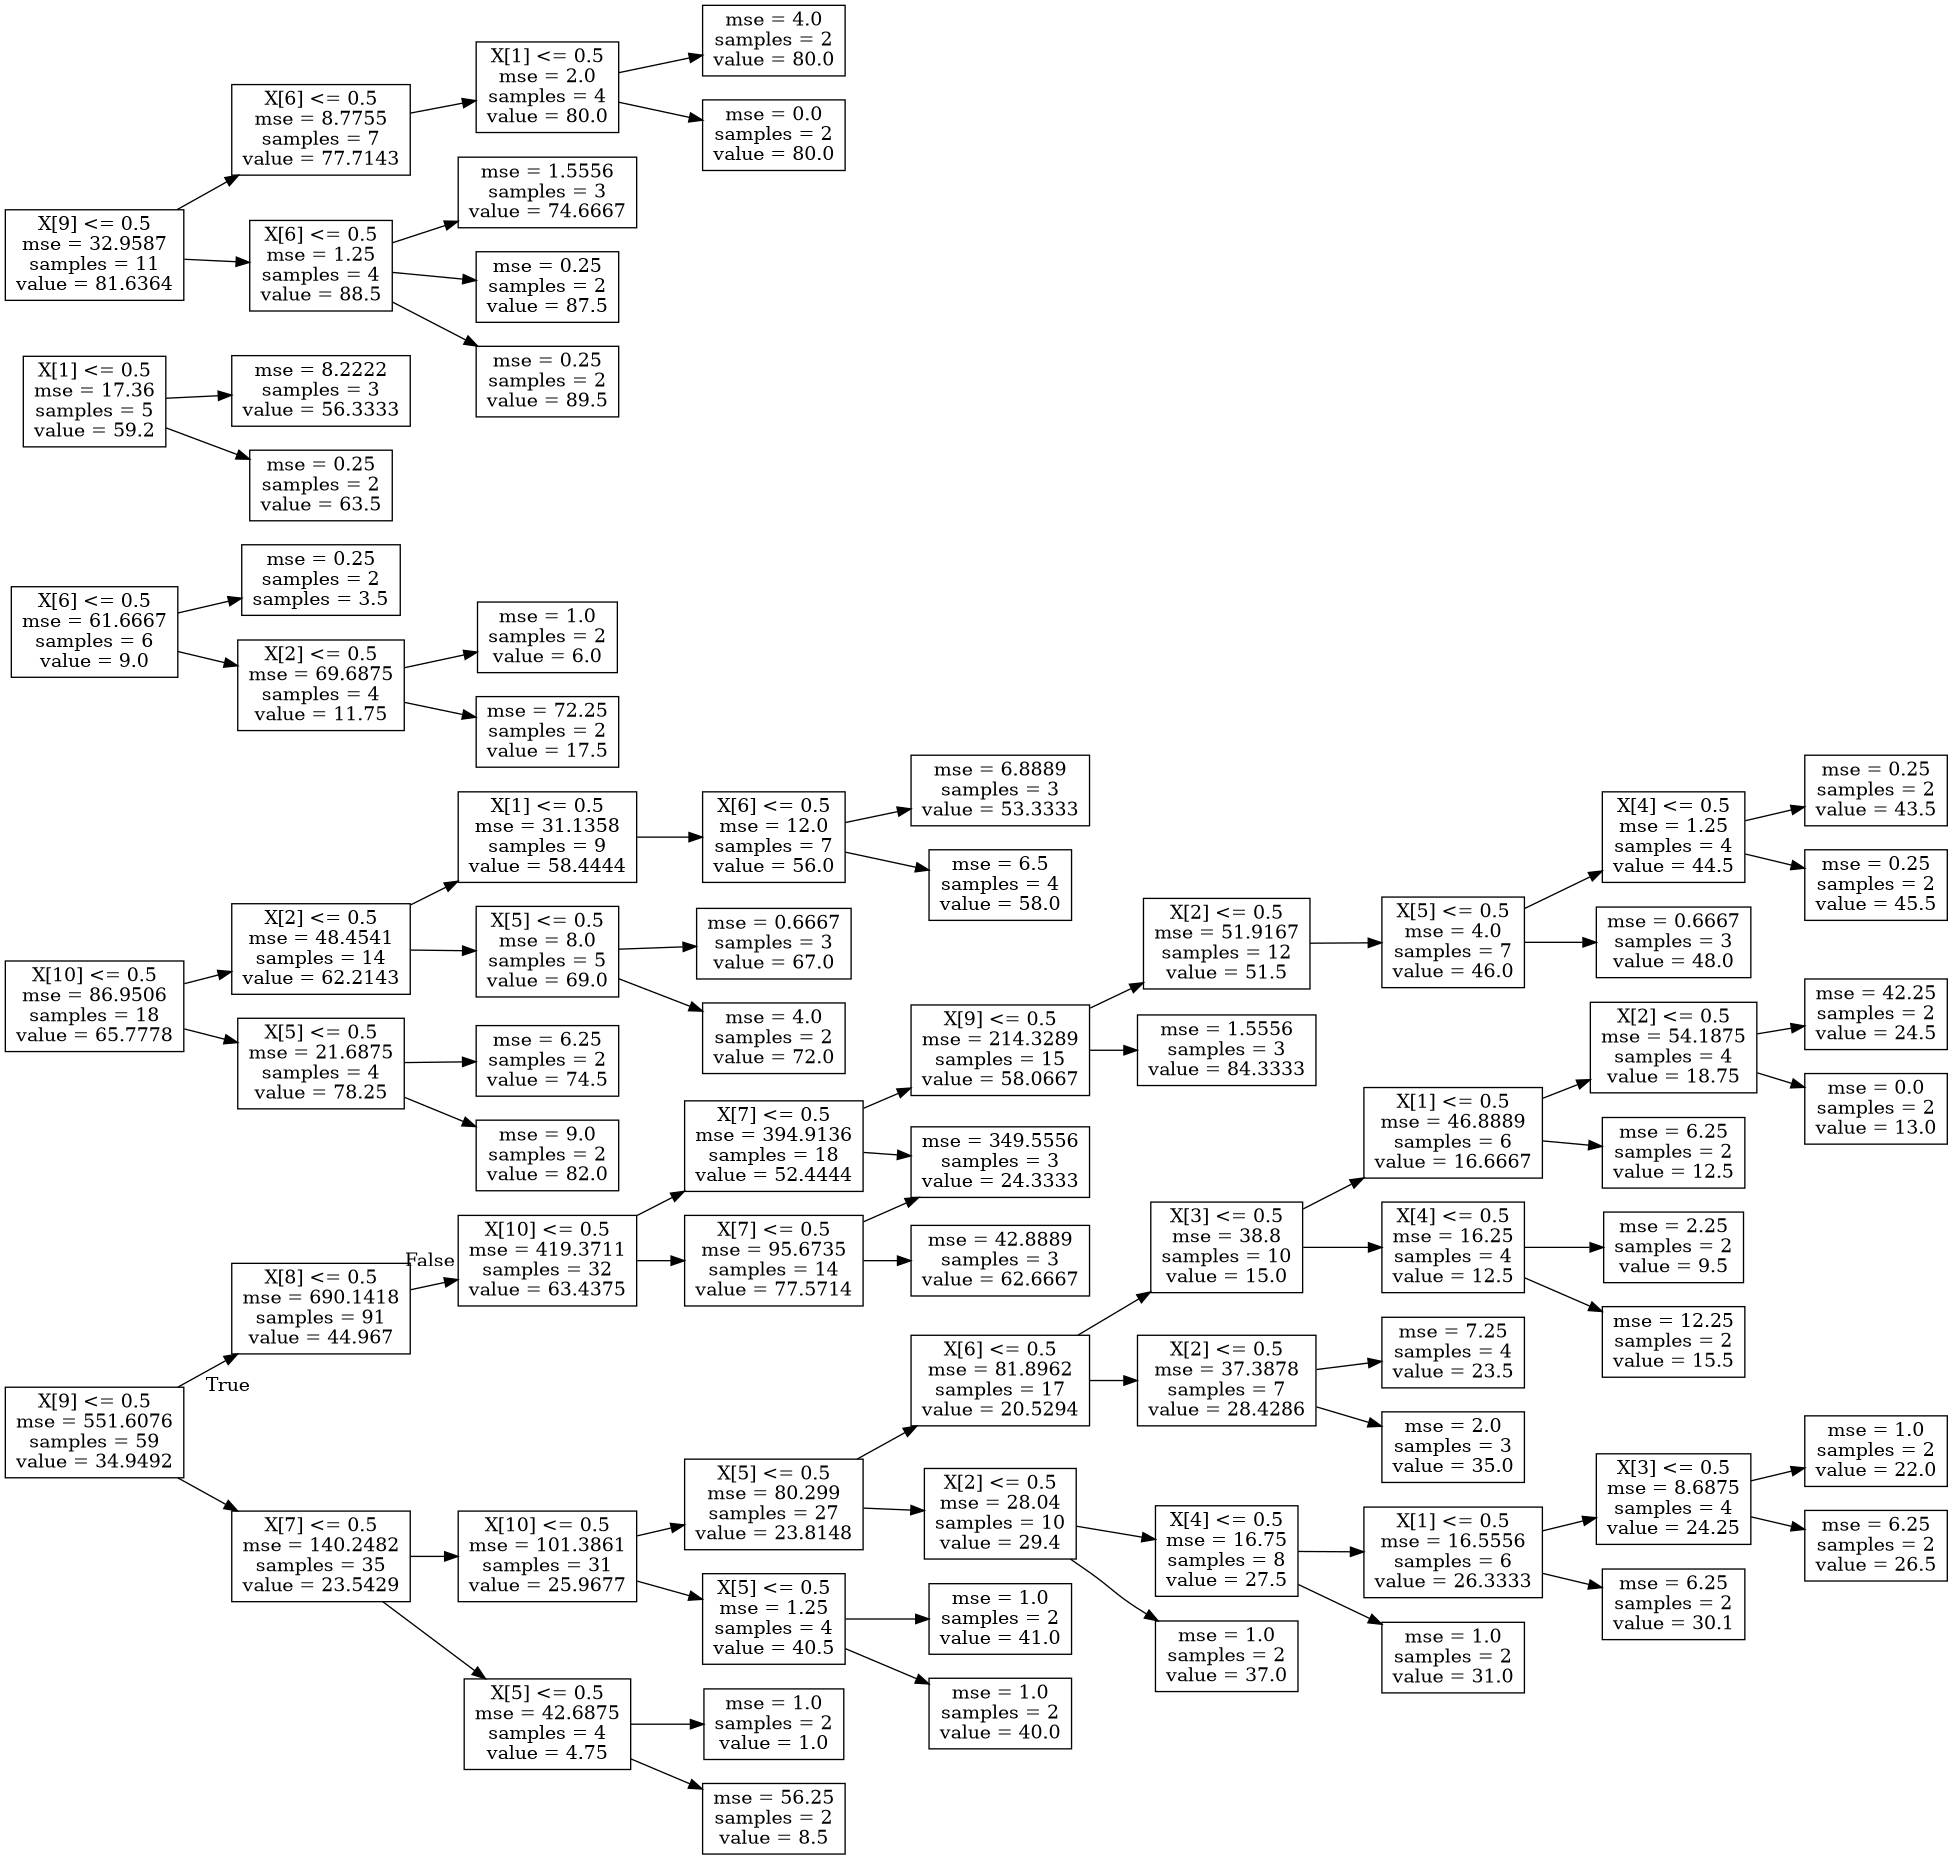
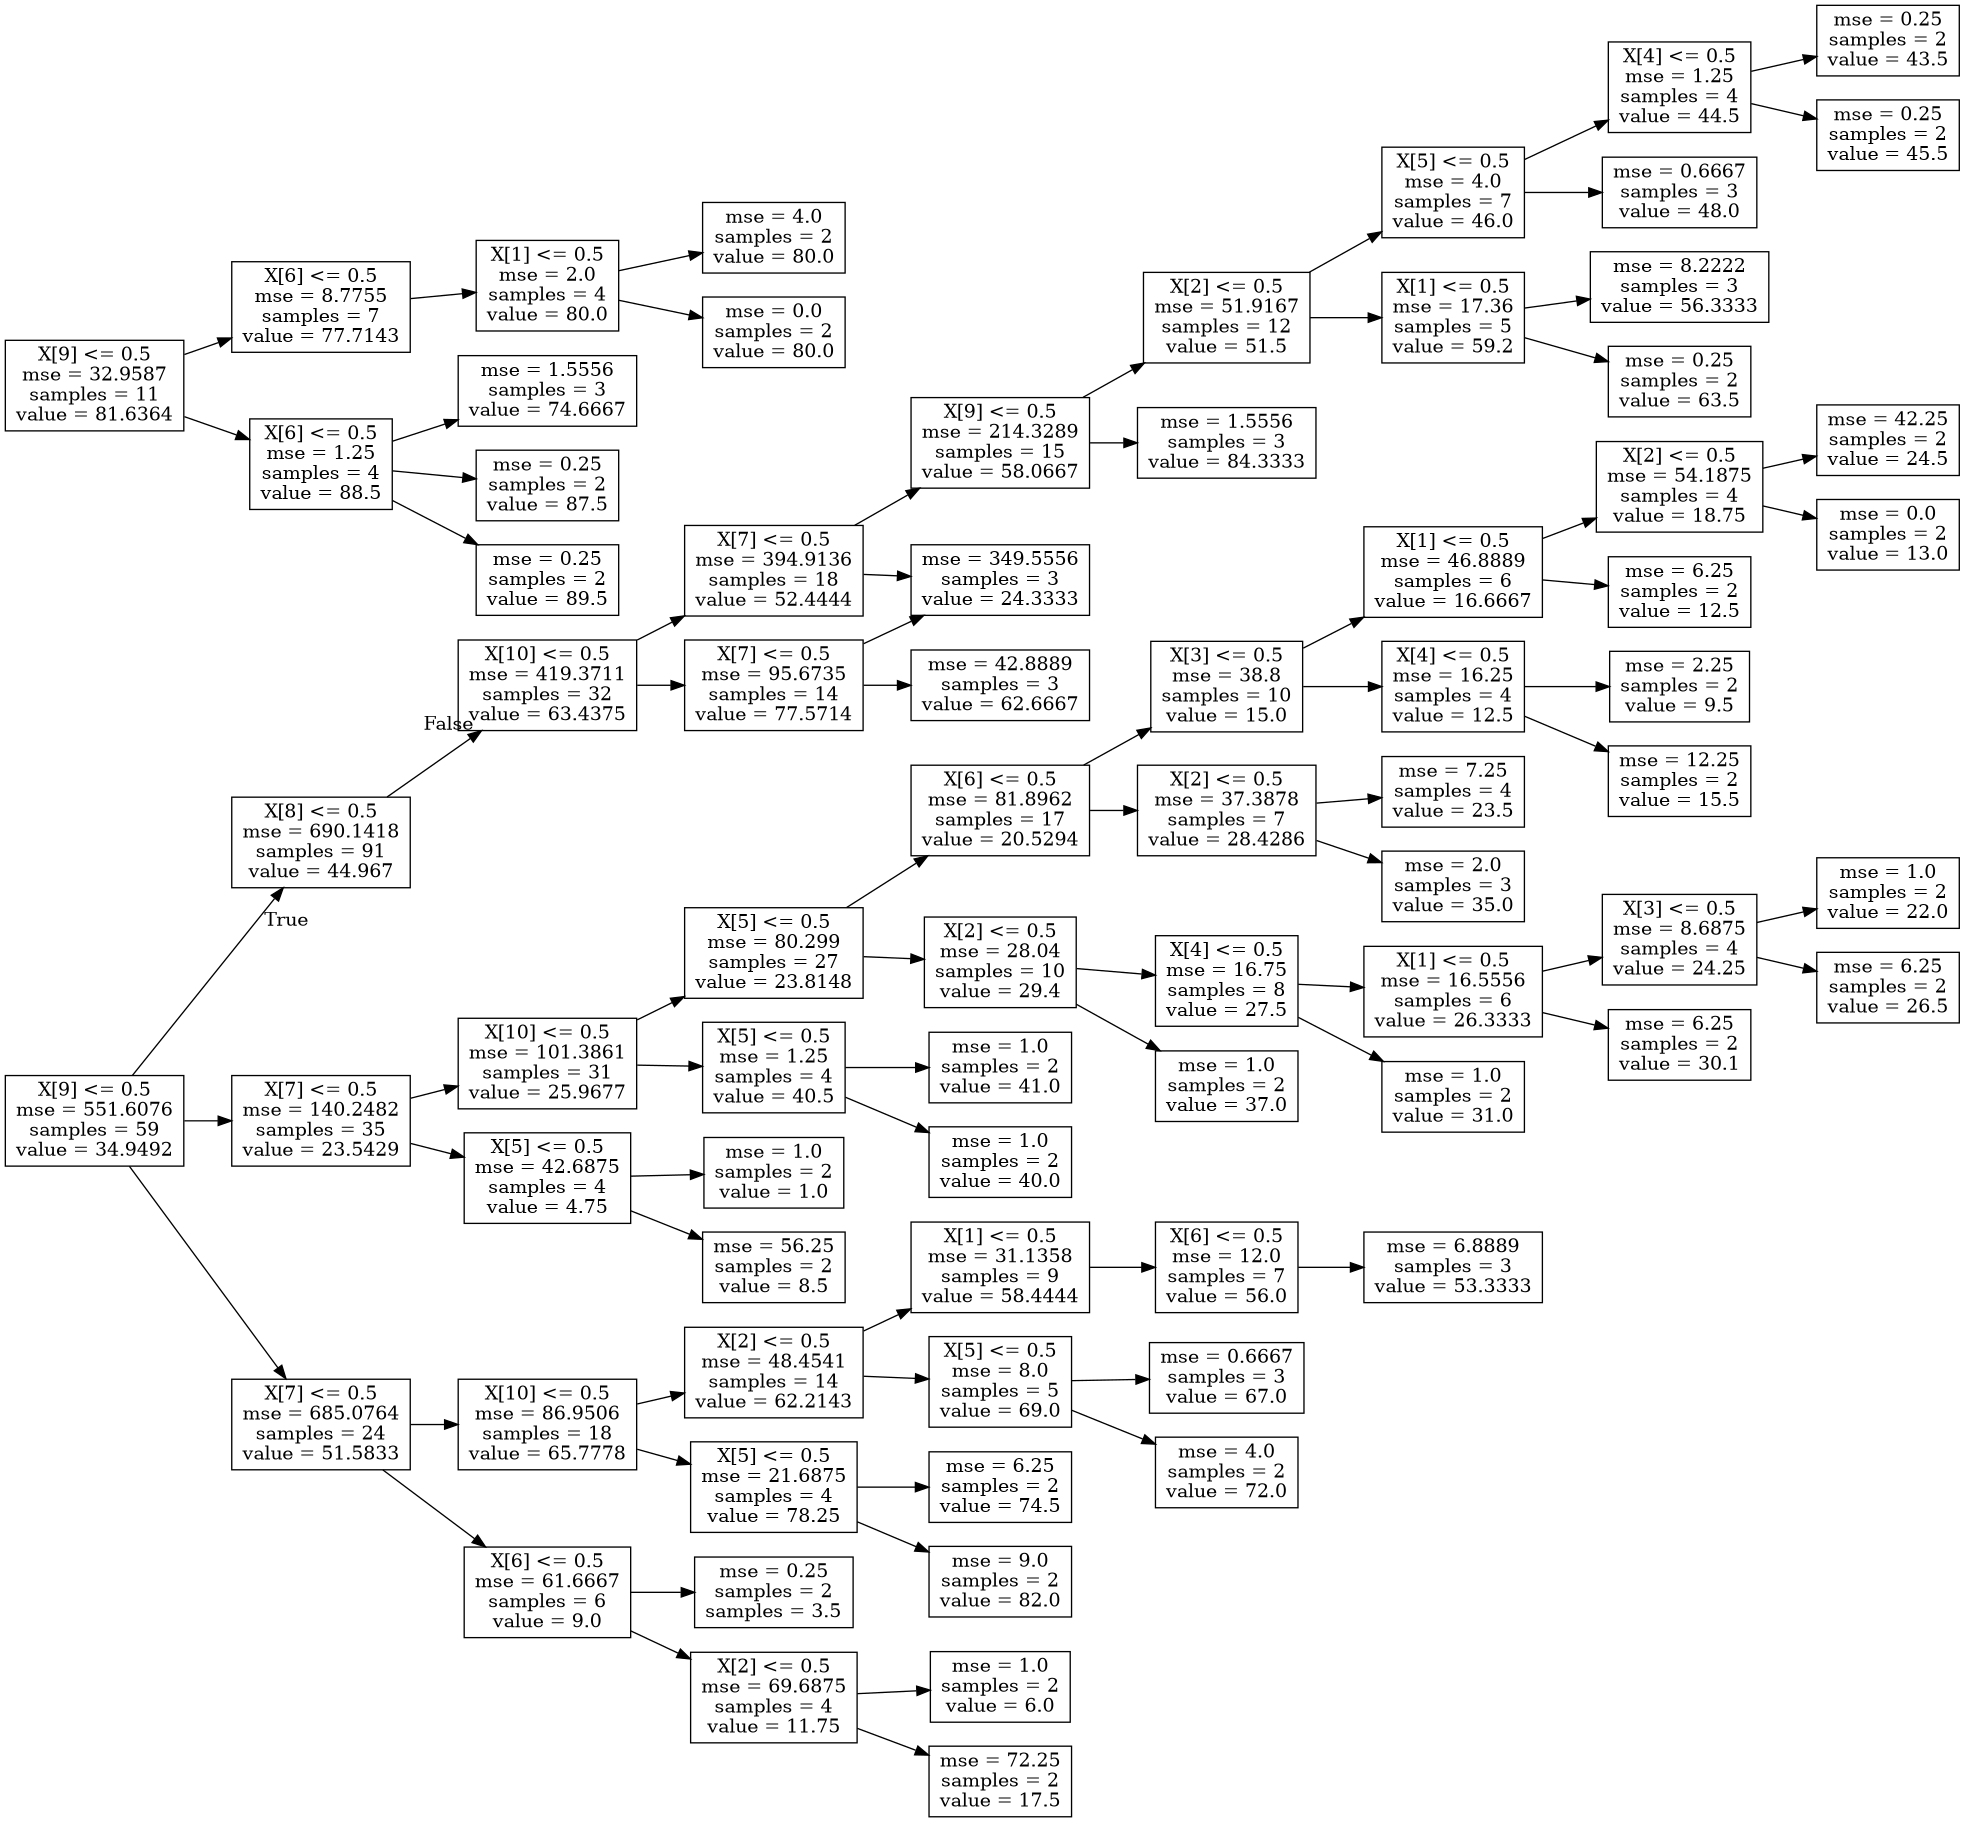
edge "X[2] <= 0.5 mse = 51.9167 samples = 12 value = 51.5" -> "X[1] <= 0.5 mse = 17.36 samples = 5 value = 59.2": added
node "mse = 6.5 samples = 4 value = 58.0": removed
node "X[7] <= 0.5 mse = 685.0764 samples = 24 value = 51.5833": added
